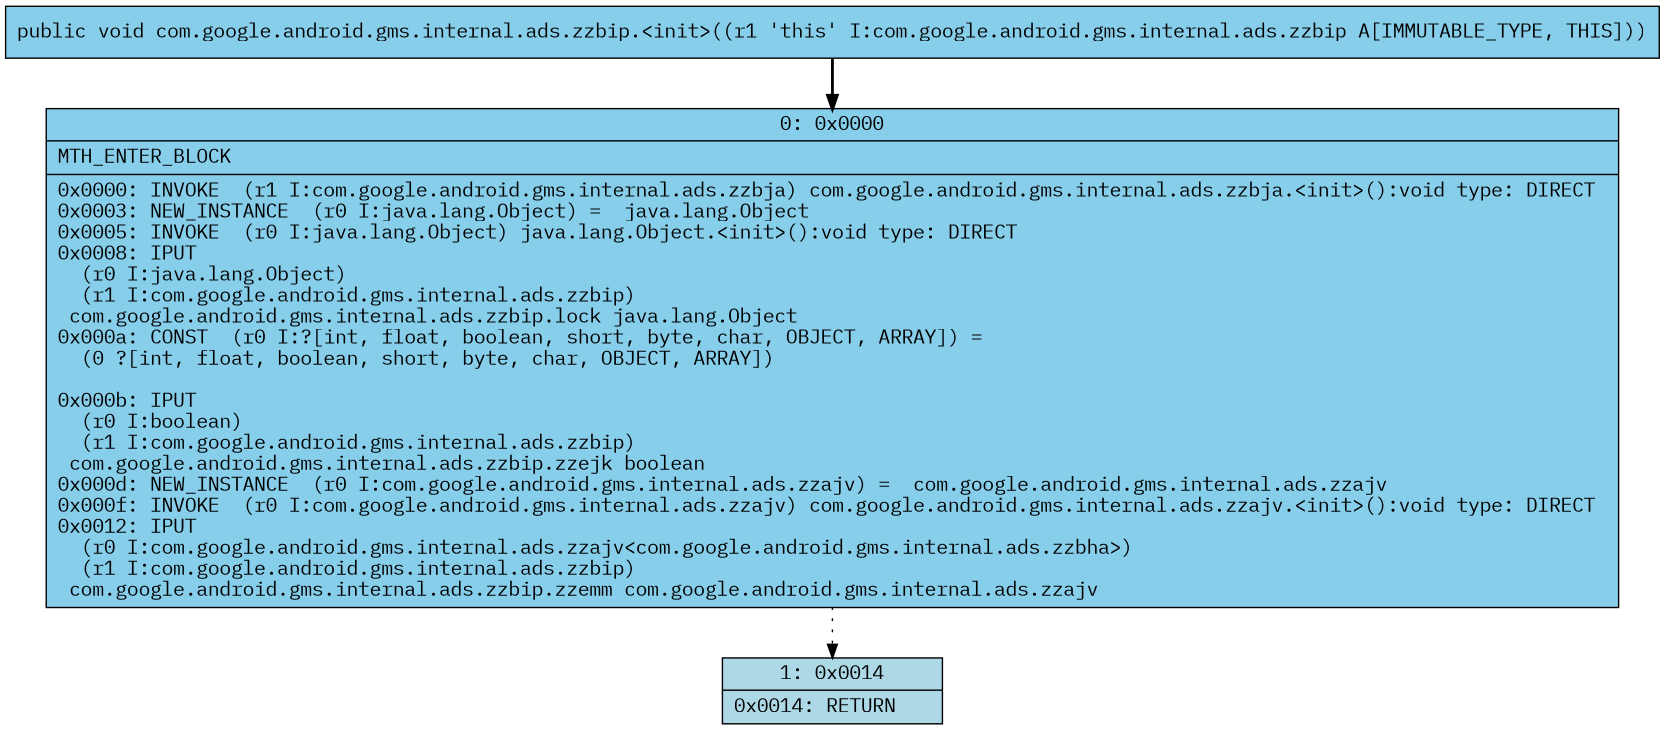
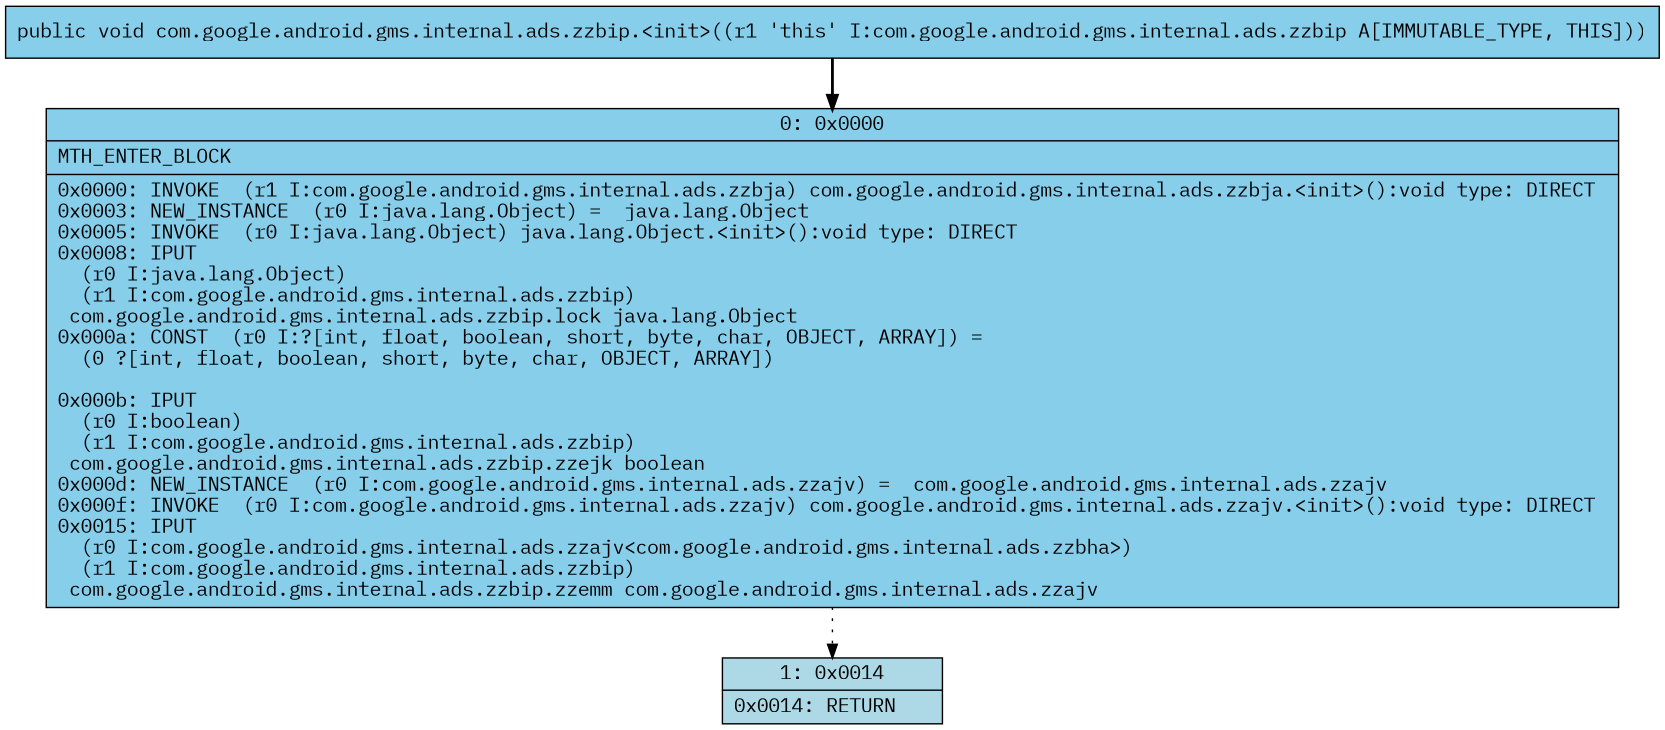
node "0: 0x0000": text "0x0012: IPUT" -> "0x0015: IPUT"
